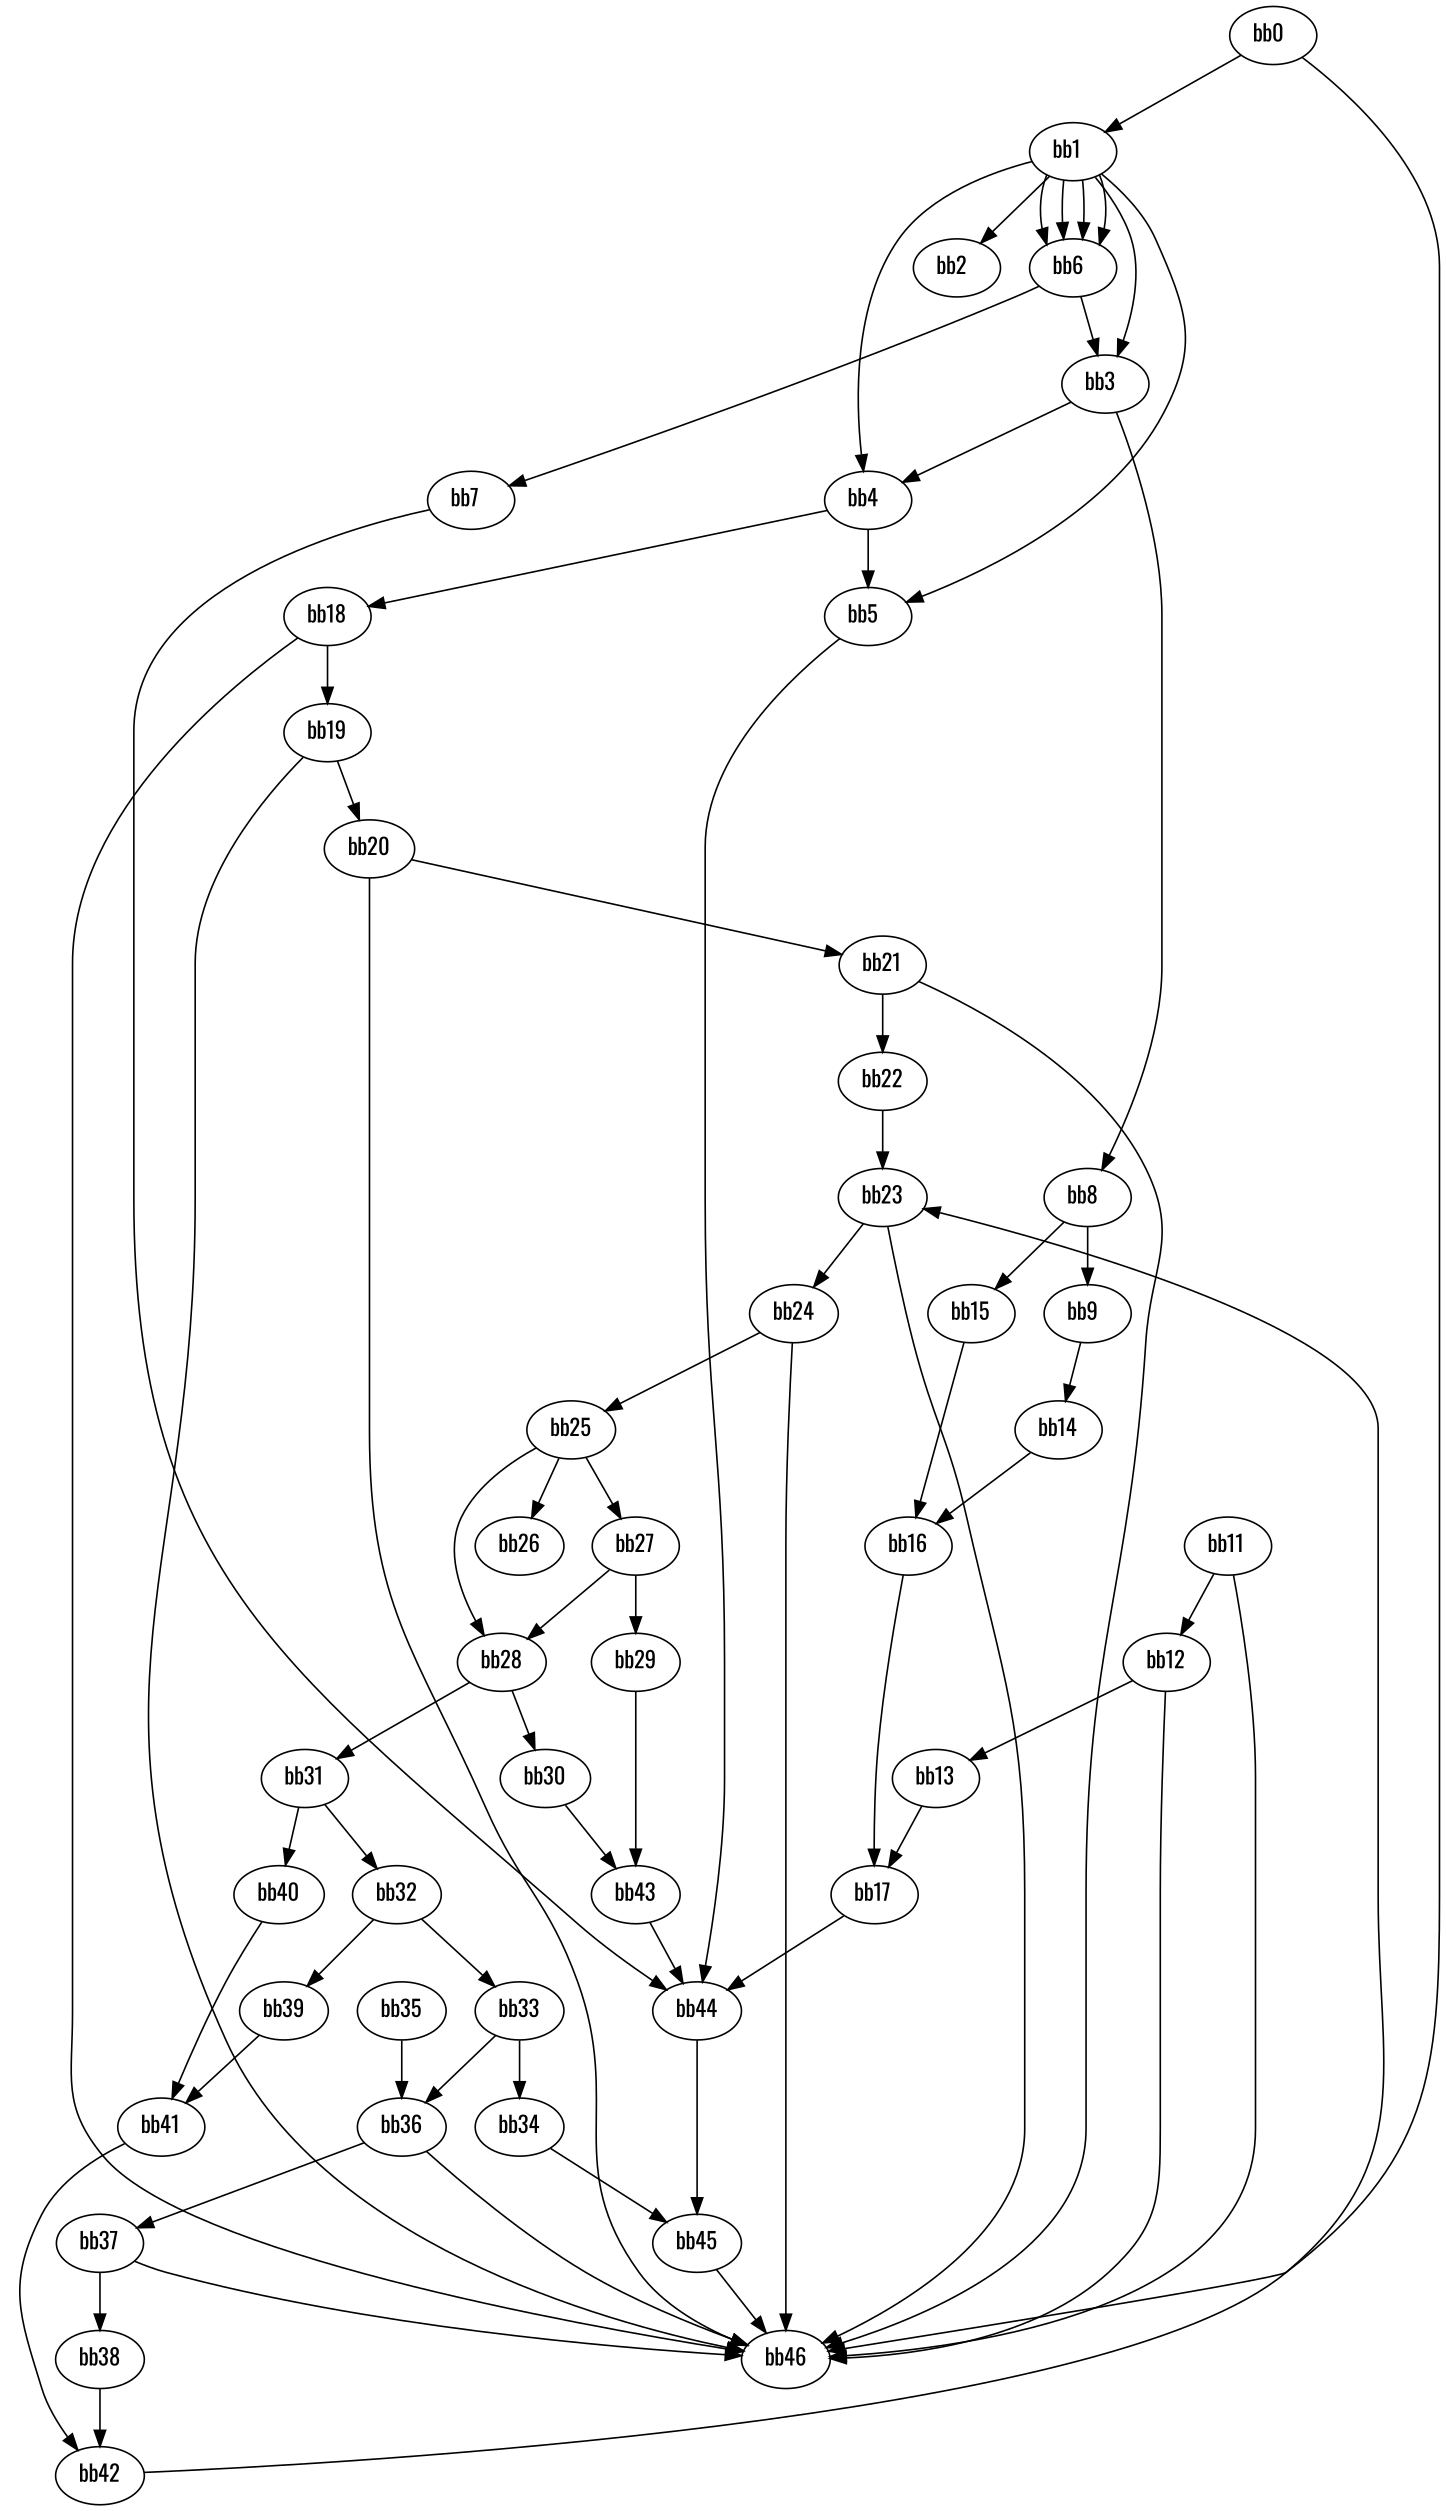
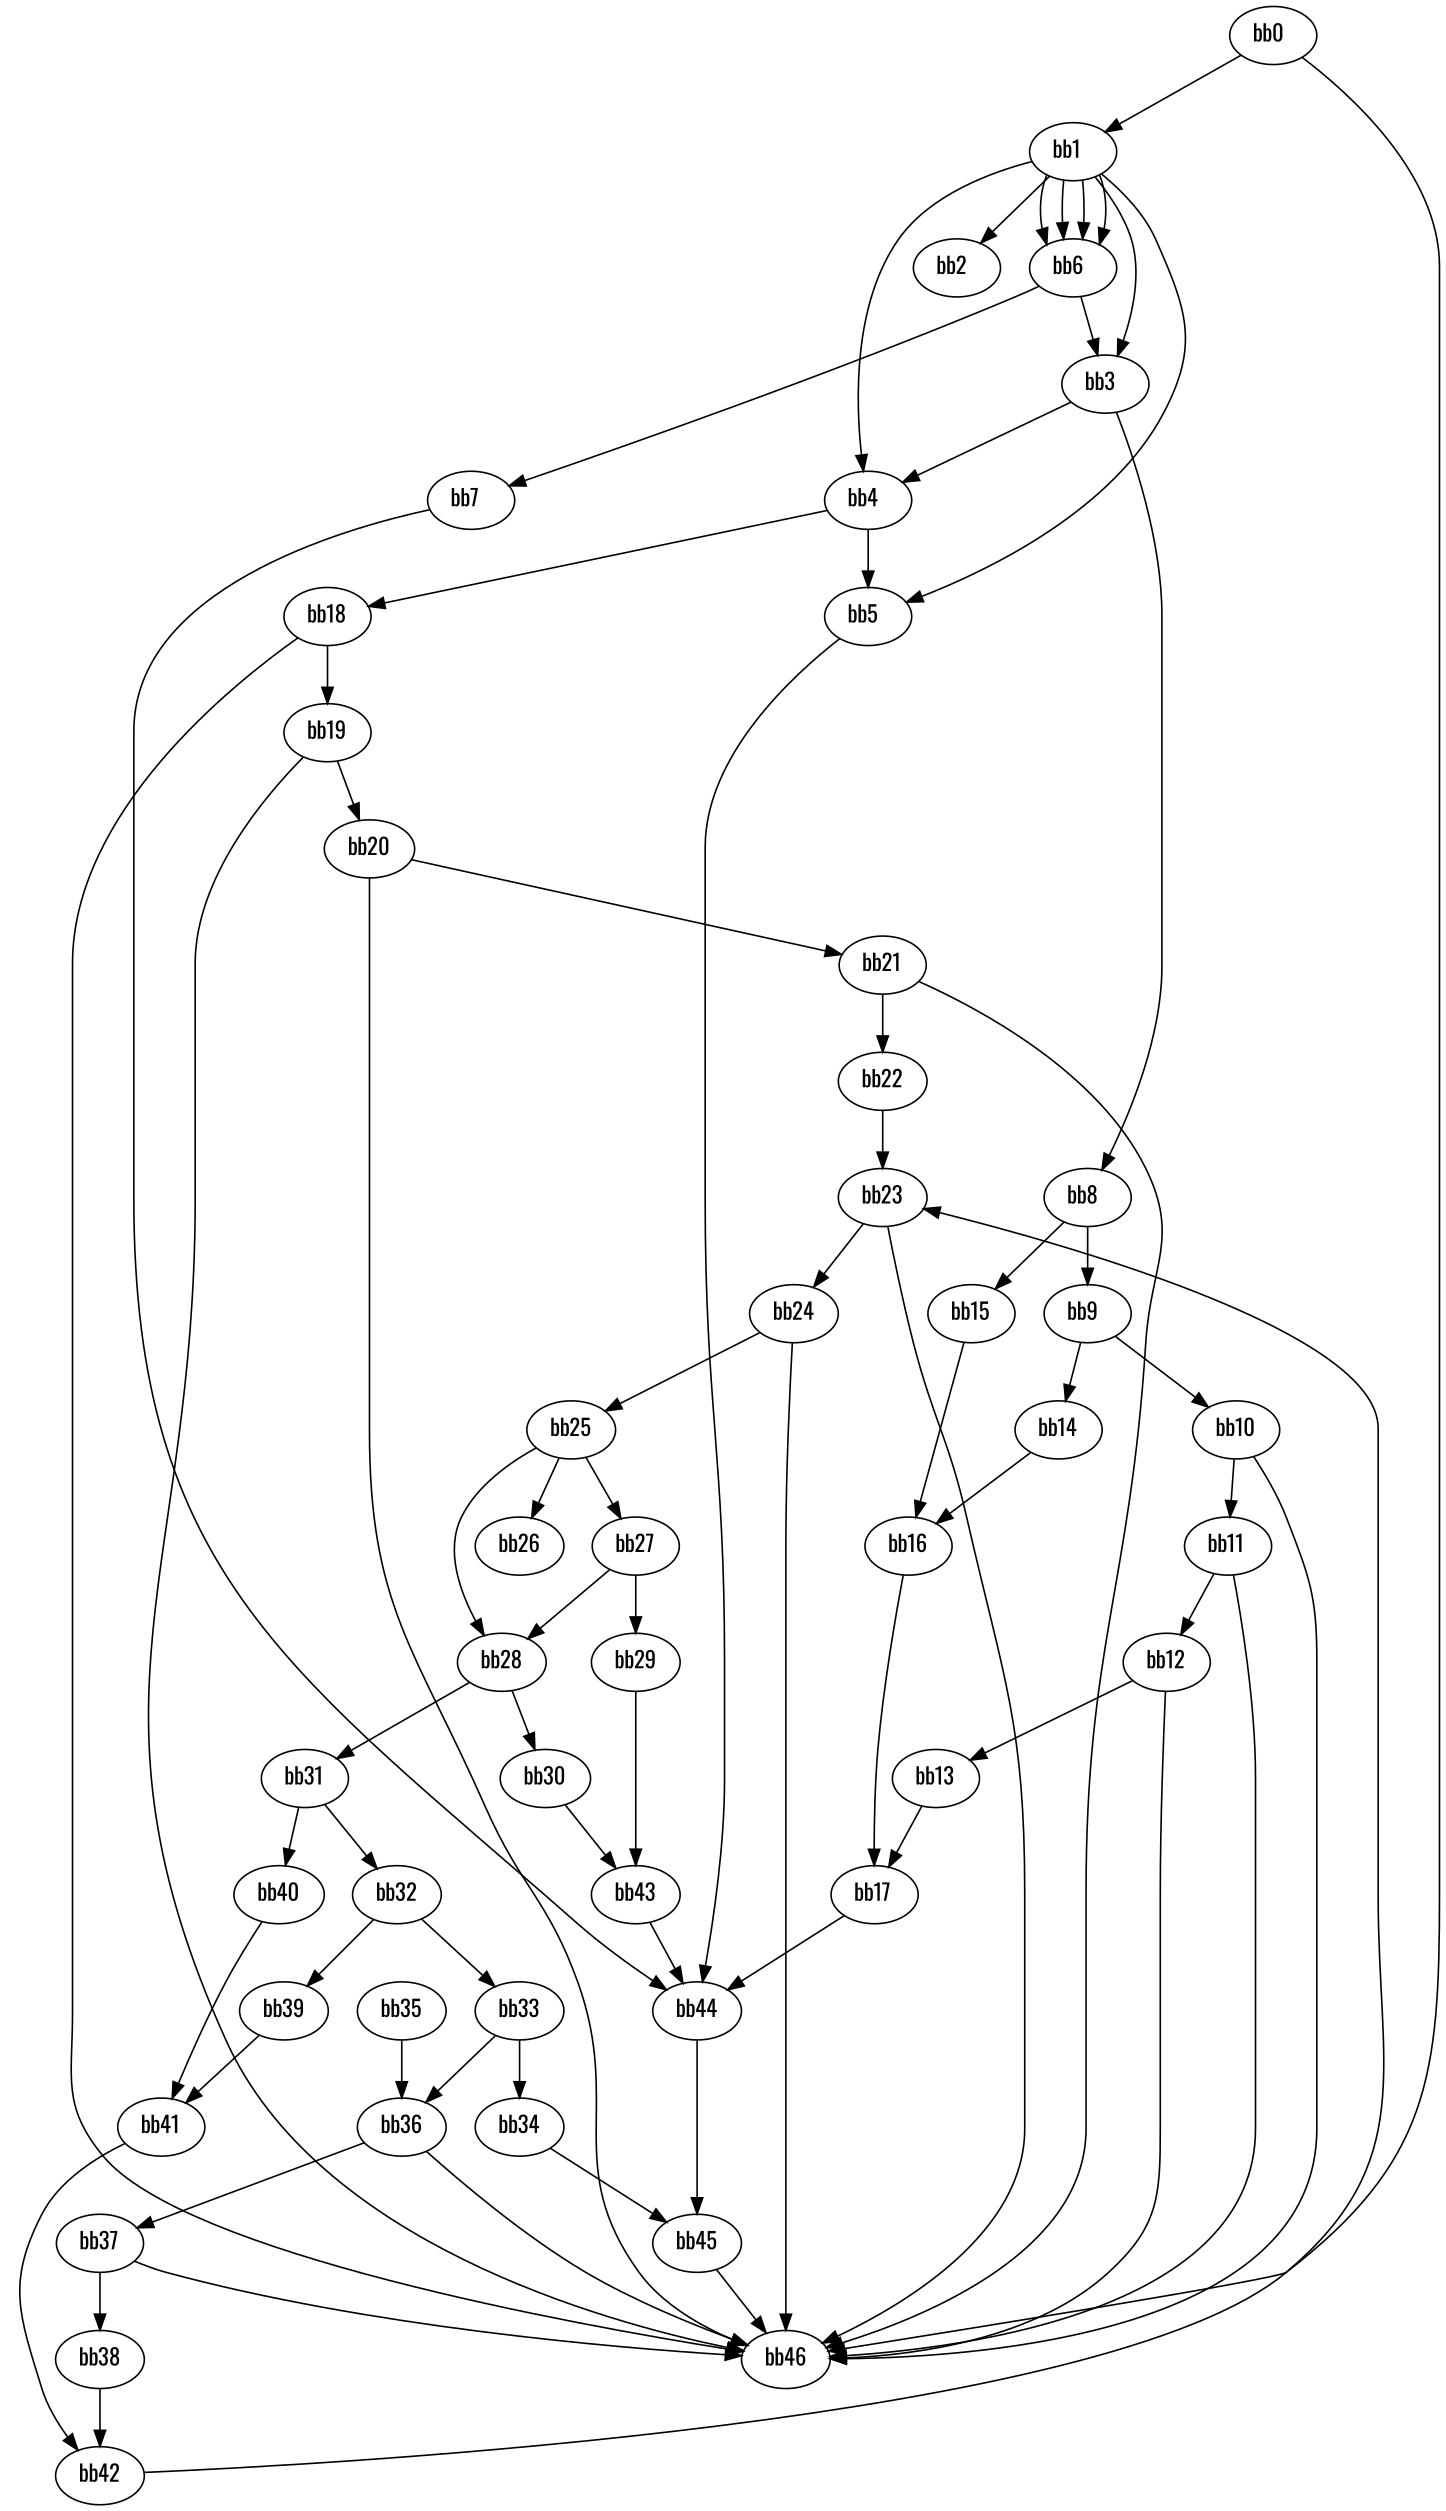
node "bb10": added
